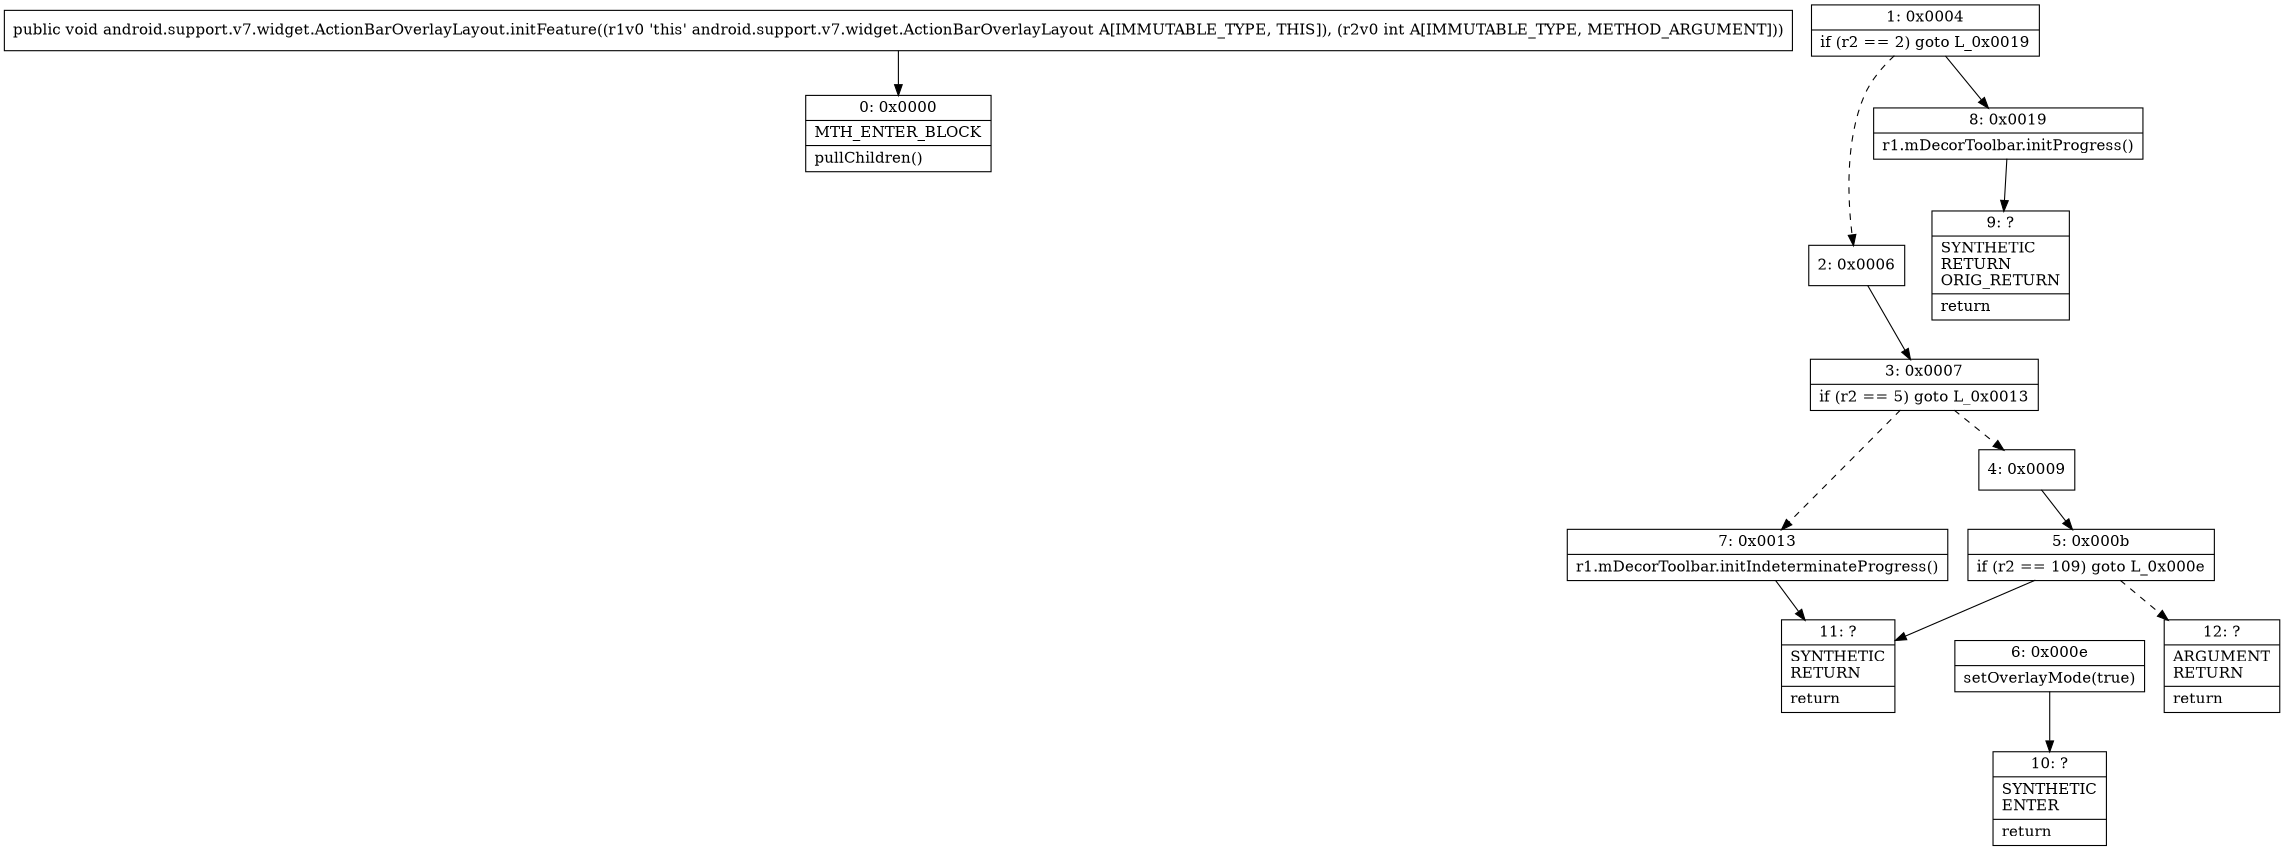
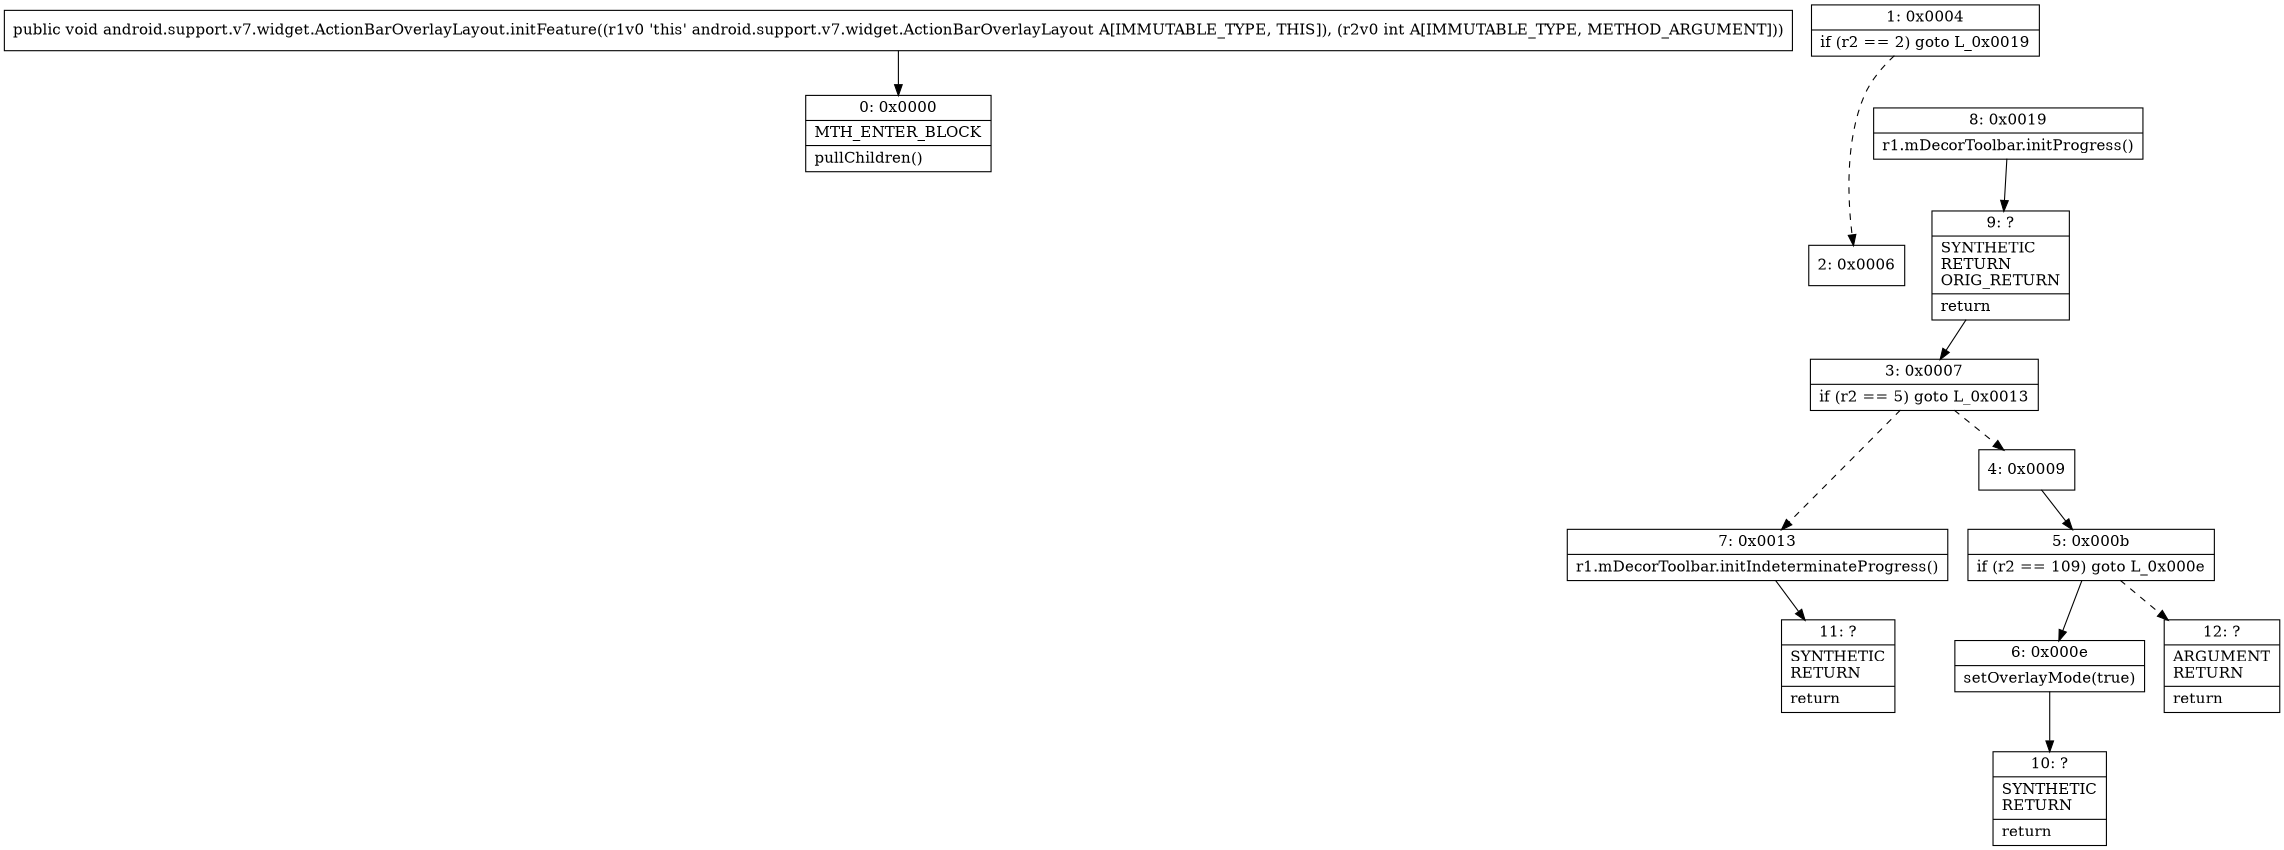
edge "1: 0x0004" -> "8: 0x0019": removed
edge "2: 0x0006" -> "3: 0x0007": now "9: ?" -> "3: 0x0007"
edge "5: 0x000b" -> "11: ?": now "5: 0x000b" -> "6: 0x000e"
node "10: ?": text "ENTER" -> "RETURN"
